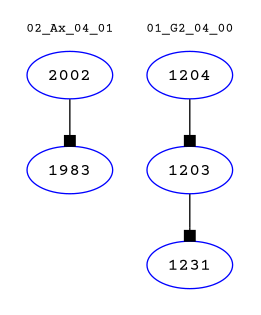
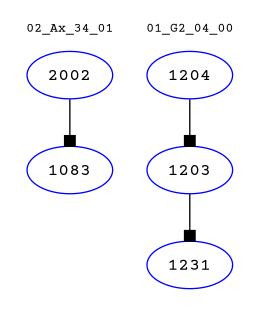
cluster "02_Ax_04_01": label "02_Ax_04_01" -> "02_Ax_34_01"
node "1983": label "1983" -> "1083"
